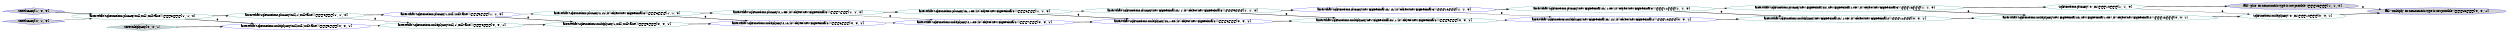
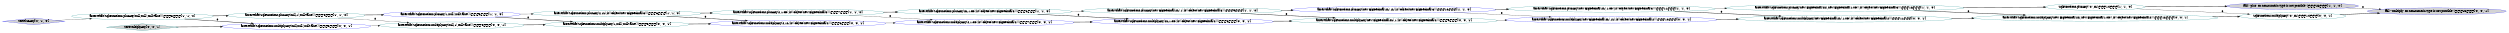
node "testPlusAny['1', '0', '0']": removed
